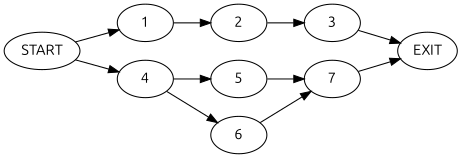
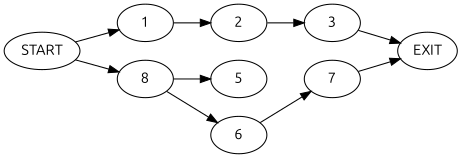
node "4": label "4" -> "8"
edge "5" -> "7": removed
